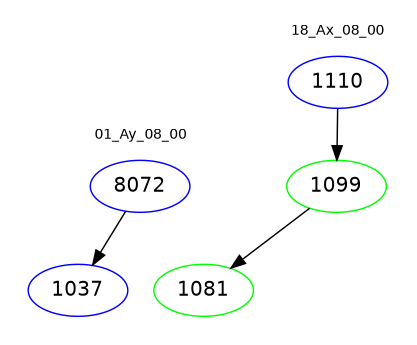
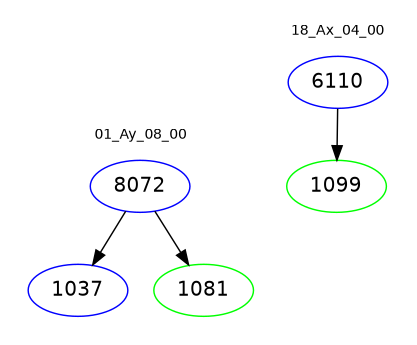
cluster "18_Ax_08_00": label "18_Ax_08_00" -> "18_Ax_04_00"
node "1110": label "1110" -> "6110"
edge "1099" -> "1081": now "8072" -> "1081"
